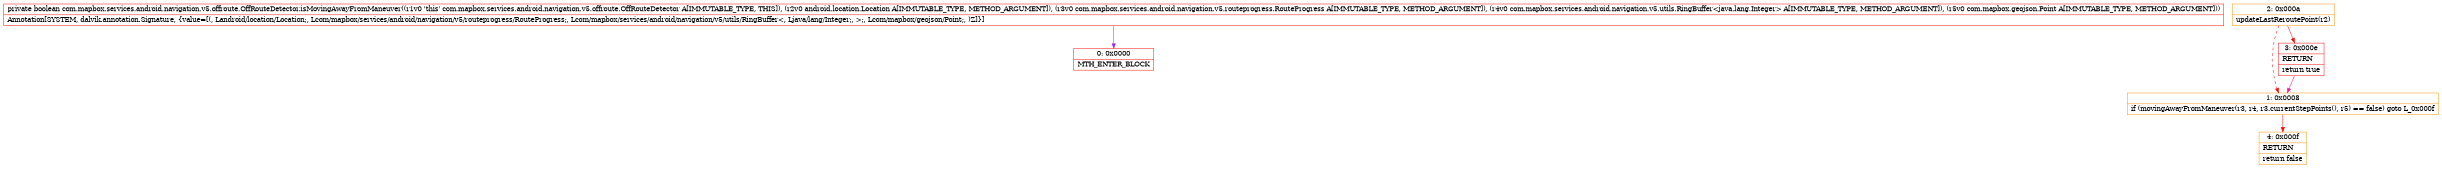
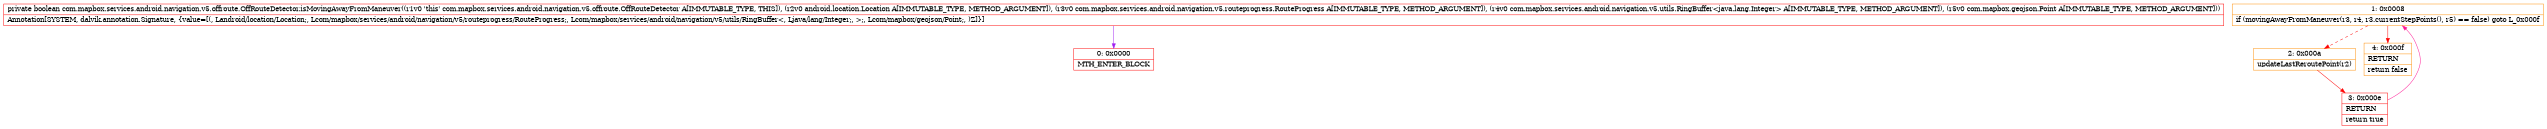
edge "2: 0x000a" -> "1: 0x0008": reversed
